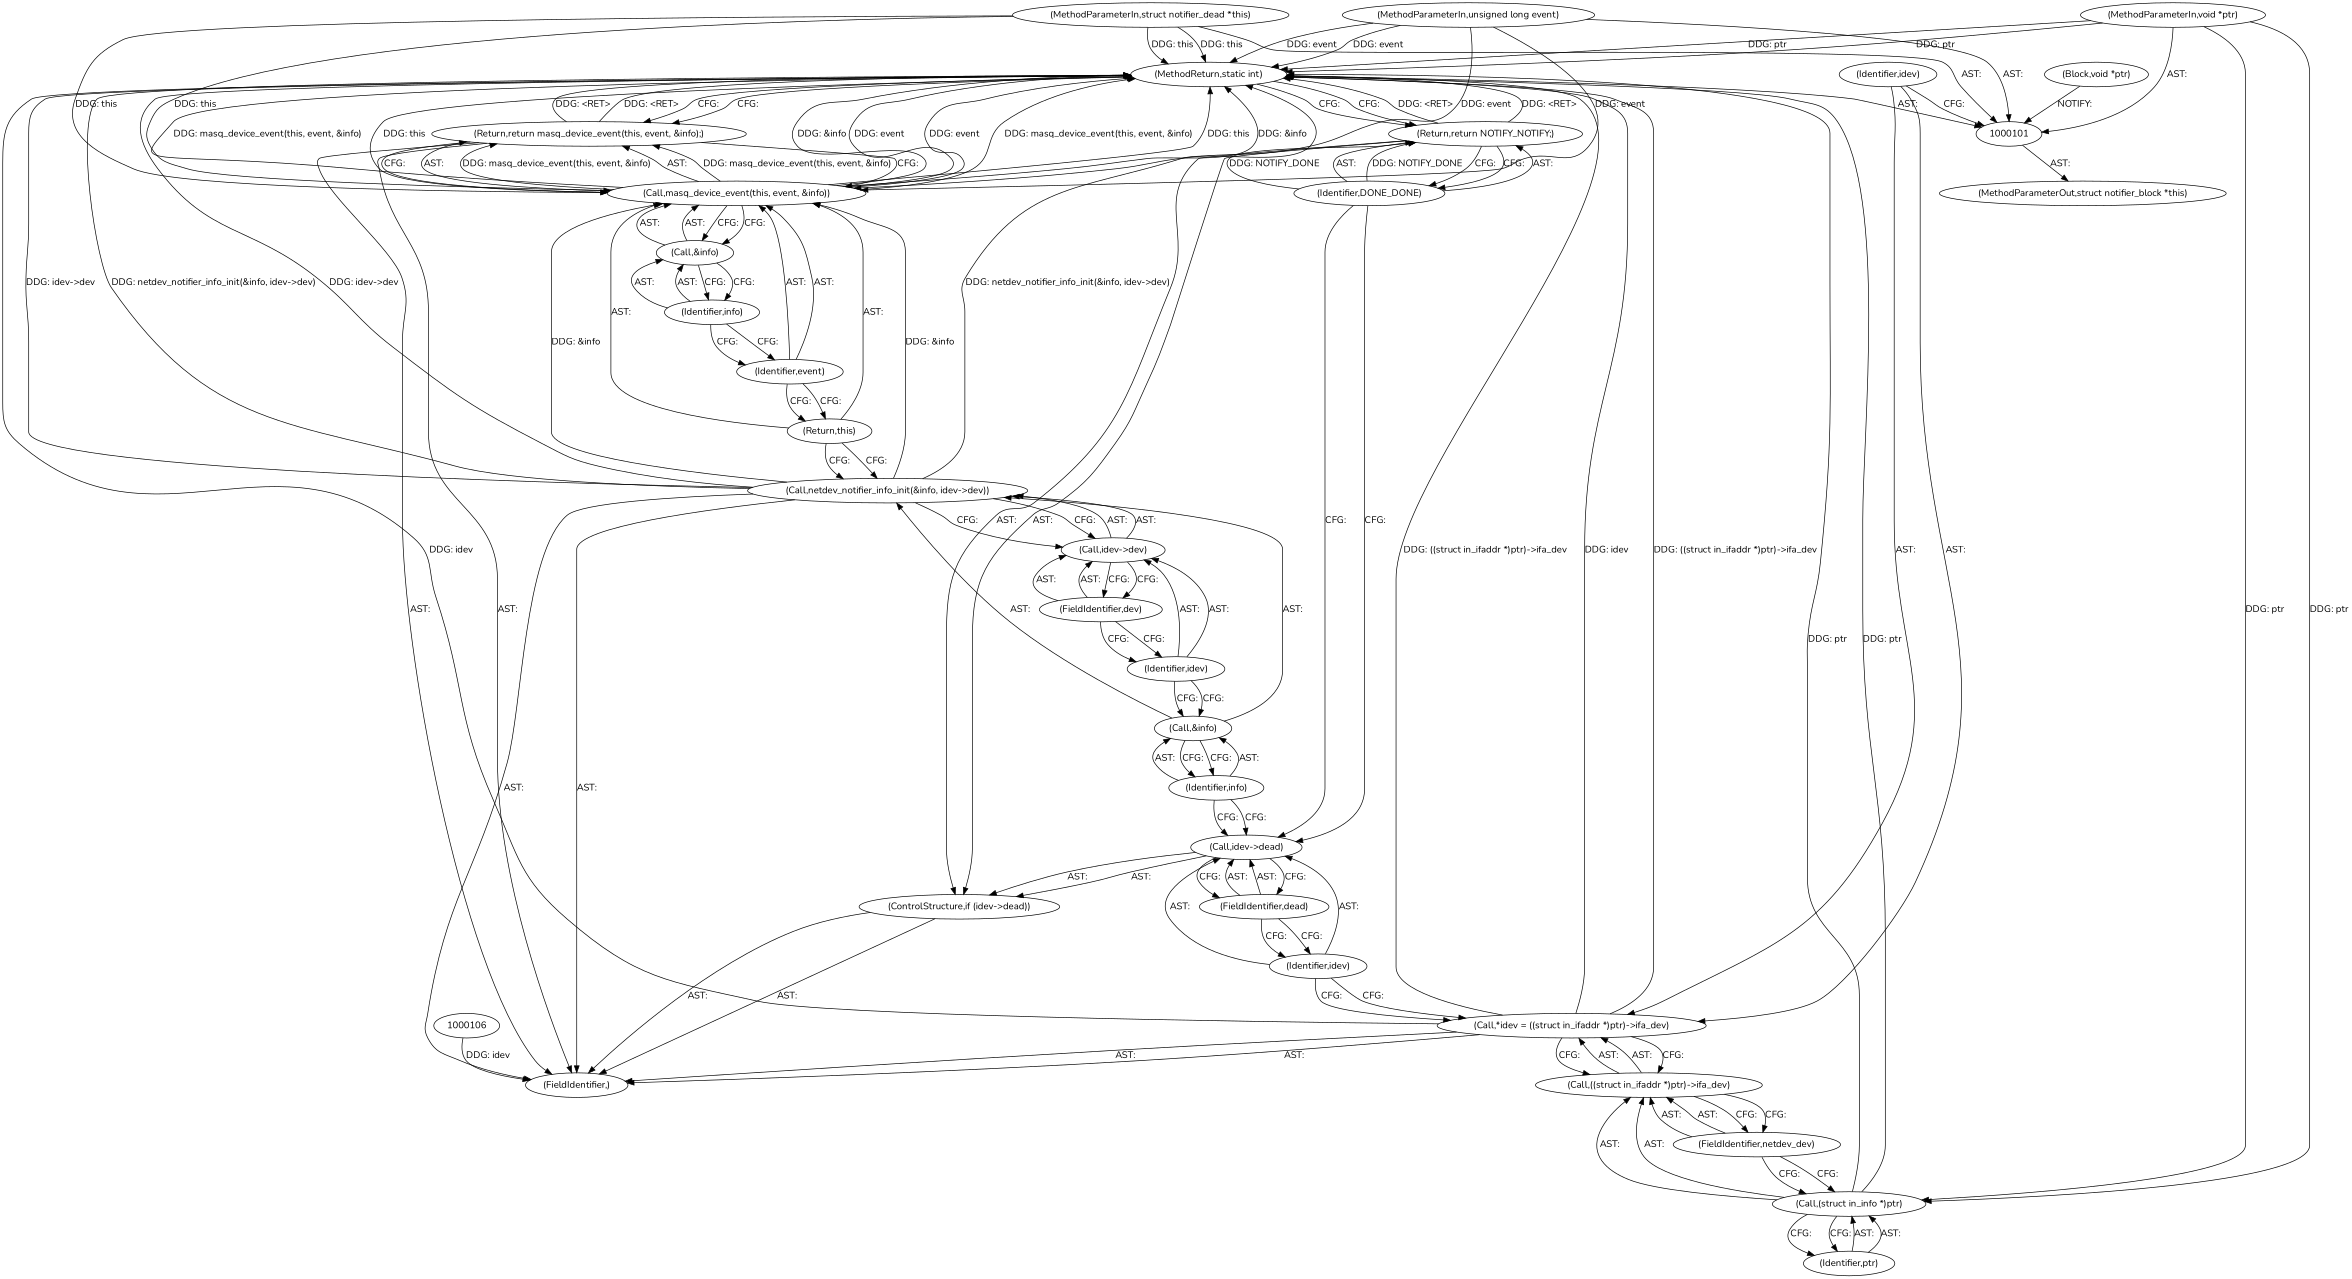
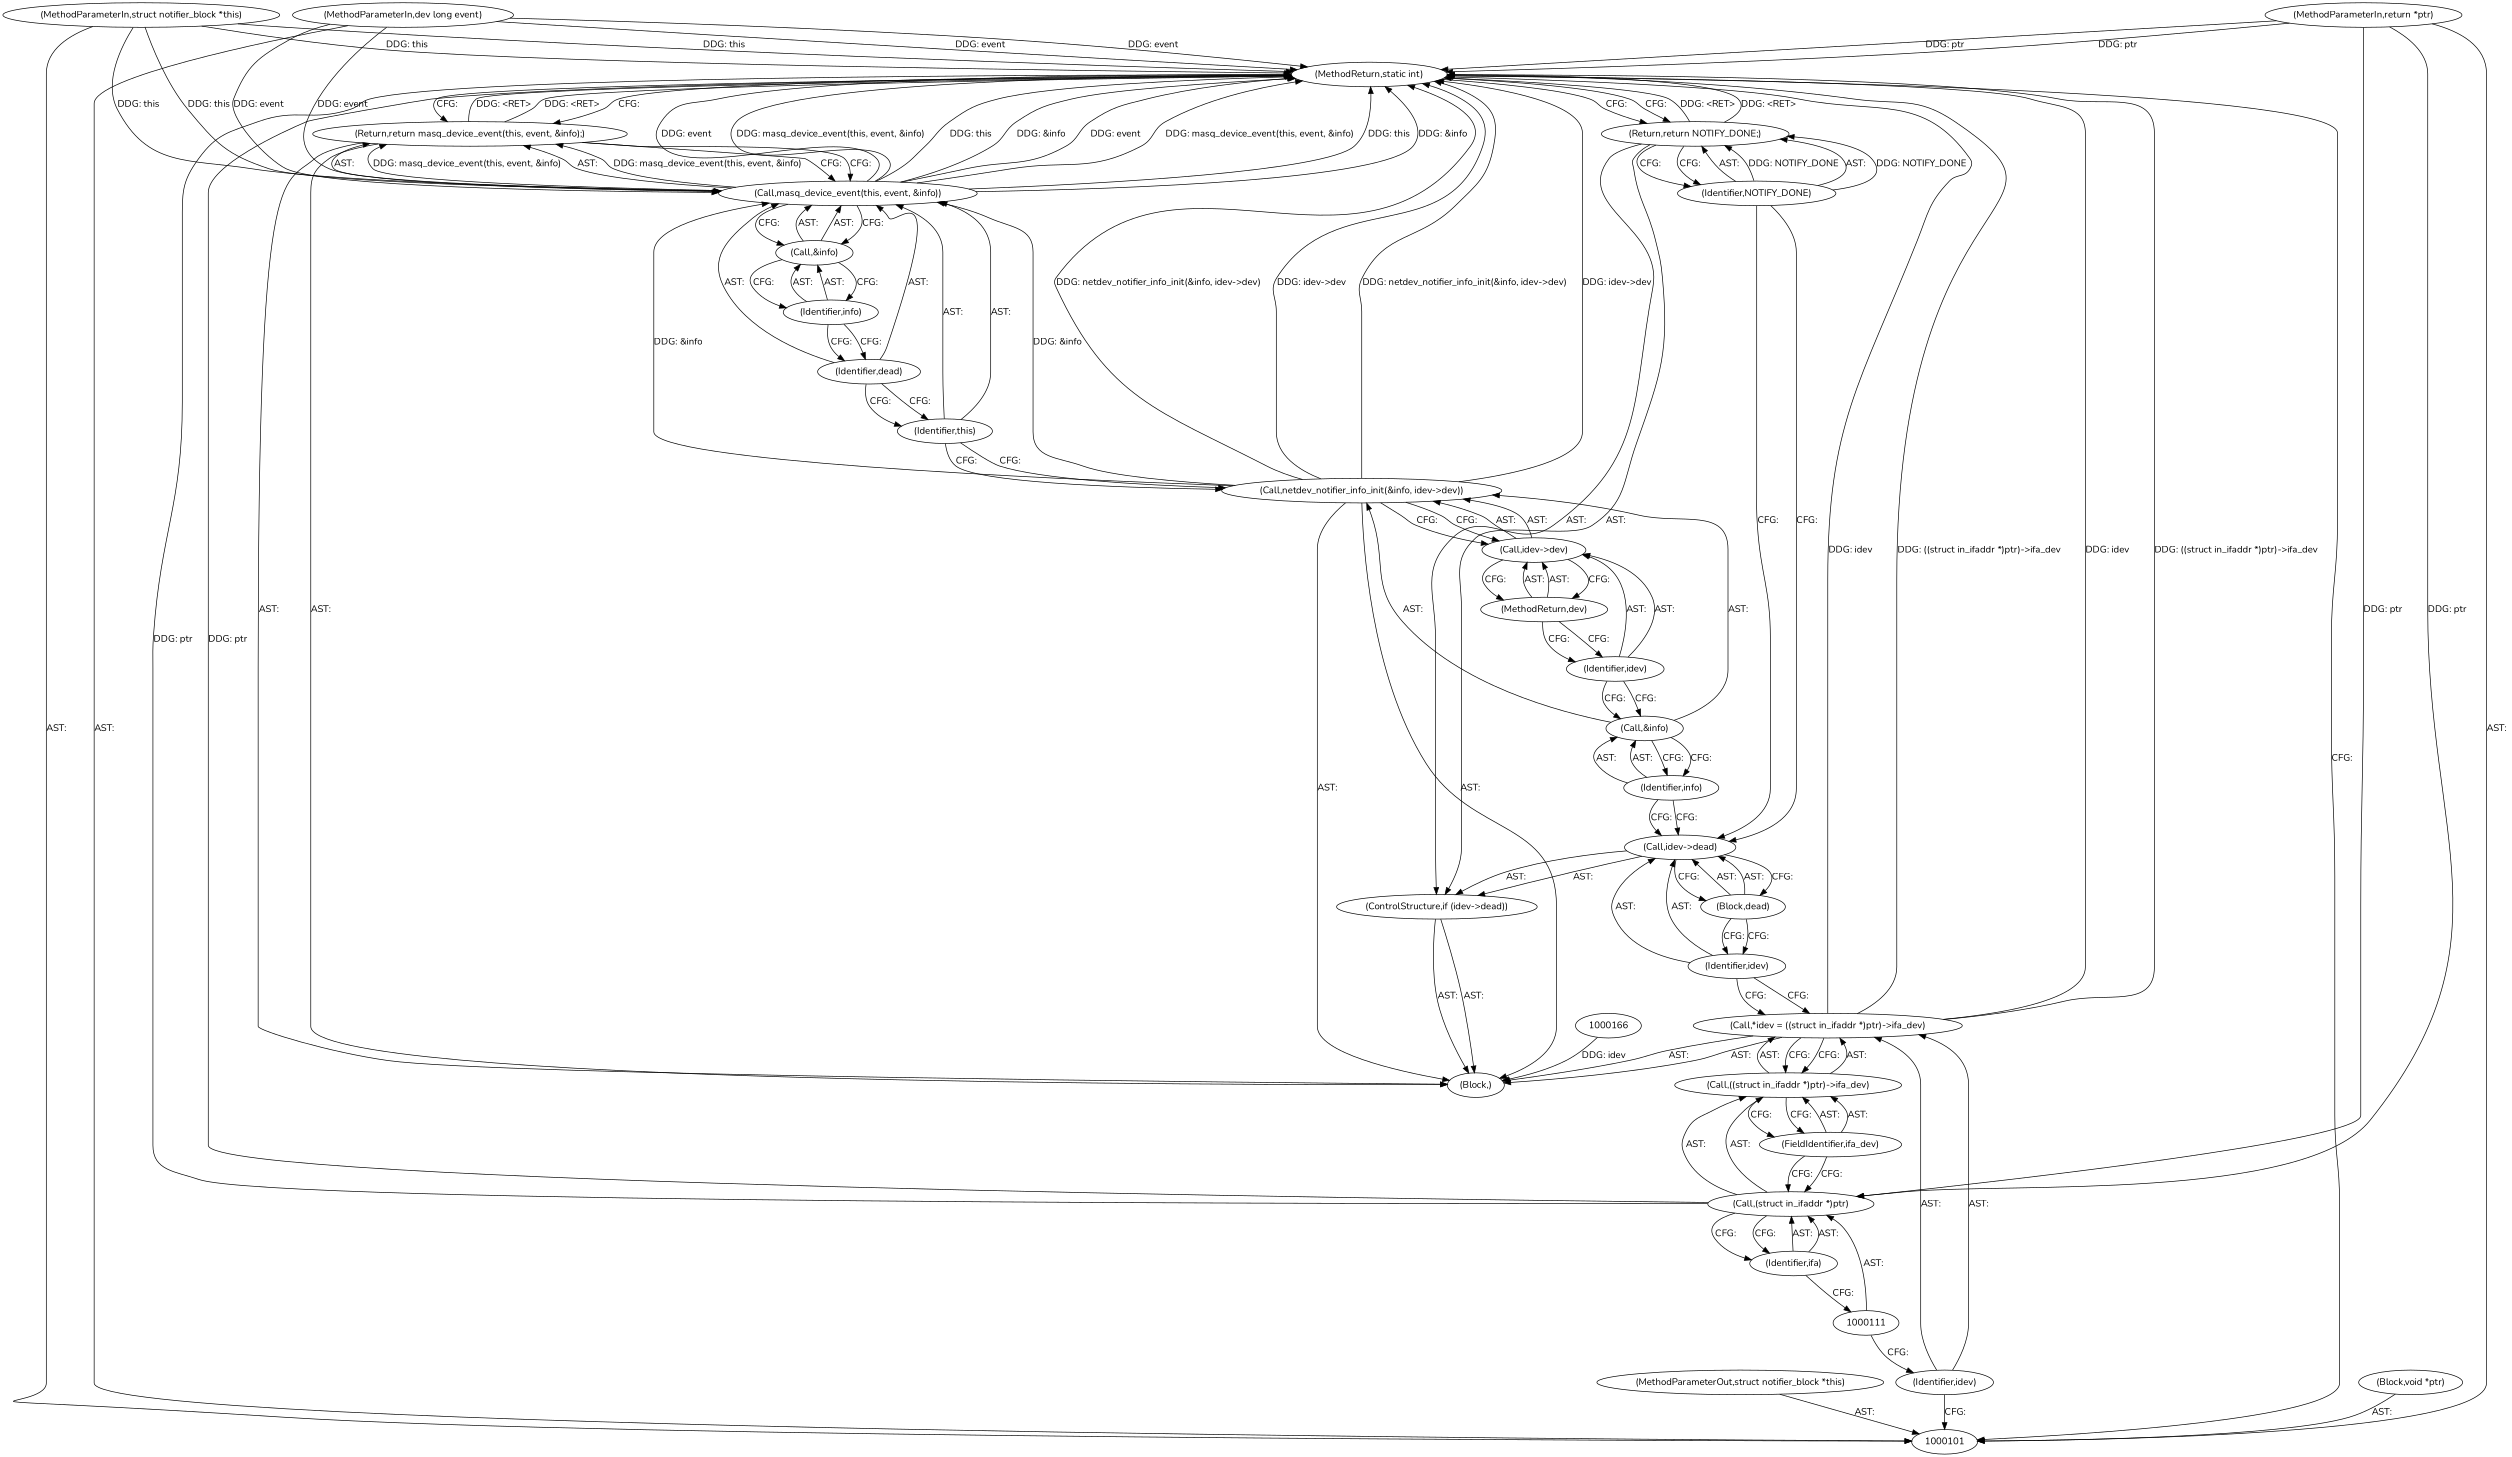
node "(MethodParameterIn,struct notifier_dead *this)": label "(MethodParameterIn,struct notifier_dead *this)" -> "(MethodParameterIn,struct notifier_block *this)"
node "(MethodParameterIn,unsigned long event)": label "(MethodParameterIn,unsigned long event)" -> "(MethodParameterIn,dev long event)"
node "(MethodParameterIn,void *ptr)": label "(MethodParameterIn,void *ptr)" -> "(MethodParameterIn,return *ptr)"
edge "(MethodReturn,static int)" -> "1000101": label "AST: " -> "CFG: "
edge "(Block,void *ptr)" -> "1000101": label "NOTIFY: " -> "AST: "
node "(Return,return NOTIFY_NOTIFY;)": label "(Return,return NOTIFY_NOTIFY;)" -> "(Return,return NOTIFY_DONE;)"
edge "1000101" -> "(MethodParameterOut,struct notifier_block *this)": reversed
node "(Identifier,DONE_DONE)": label "(Identifier,DONE_DONE)" -> "(Identifier,NOTIFY_DONE)"
node "(Identifier,event)": label "(Identifier,event)" -> "(Identifier,dead)"
node "(Return,this)": label "(Return,this)" -> "(Identifier,this)"
node "(FieldIdentifier,dev)": label "(FieldIdentifier,dev)" -> "(MethodReturn,dev)"
node "(FieldIdentifier,dead)": label "(FieldIdentifier,dead)" -> "(Block,dead)"
node "1000106": label "1000106" -> "1000166"
node "(FieldIdentifier,)": label "(FieldIdentifier,)" -> "(Block,)"
node "(FieldIdentifier,netdev_dev)": label "(FieldIdentifier,netdev_dev)" -> "(FieldIdentifier,ifa_dev)"
node "(Call,(struct in_info *)ptr)": label "(Call,(struct in_info *)ptr)" -> "(Call,(struct in_ifaddr *)ptr)"
node "(Identifier,ptr)": label "(Identifier,ptr)" -> "(Identifier,ifa)"
node "1000111": added
